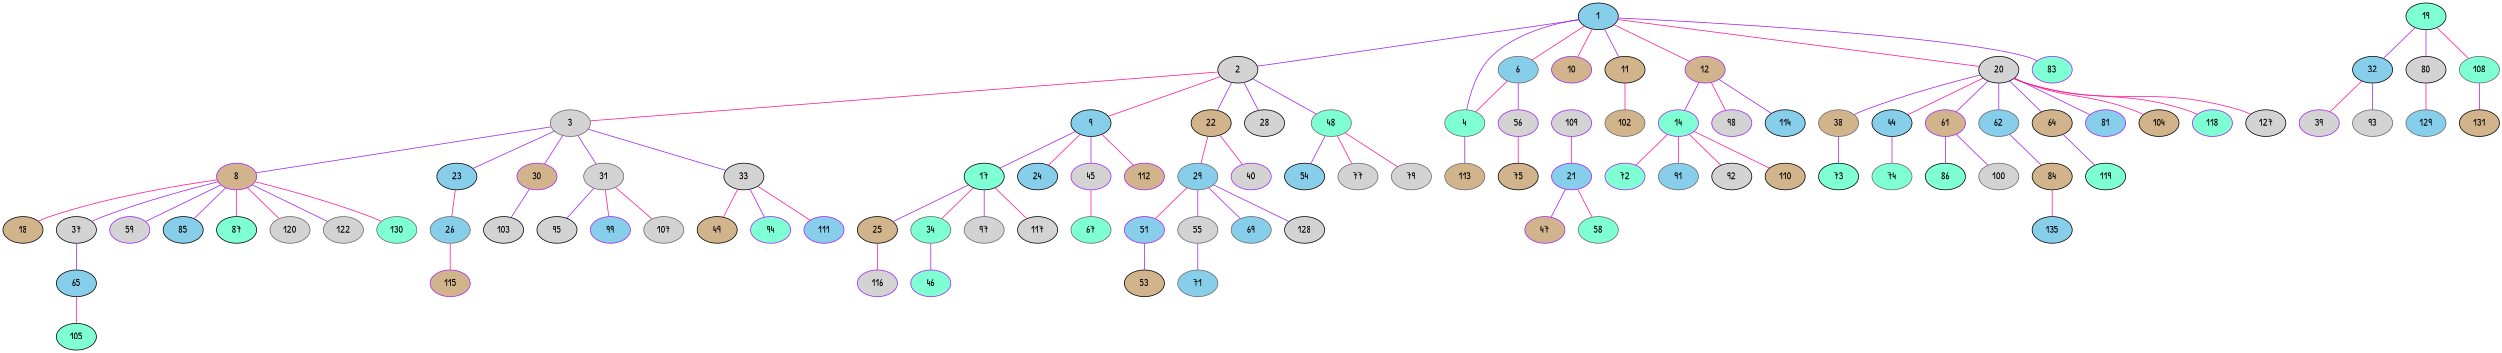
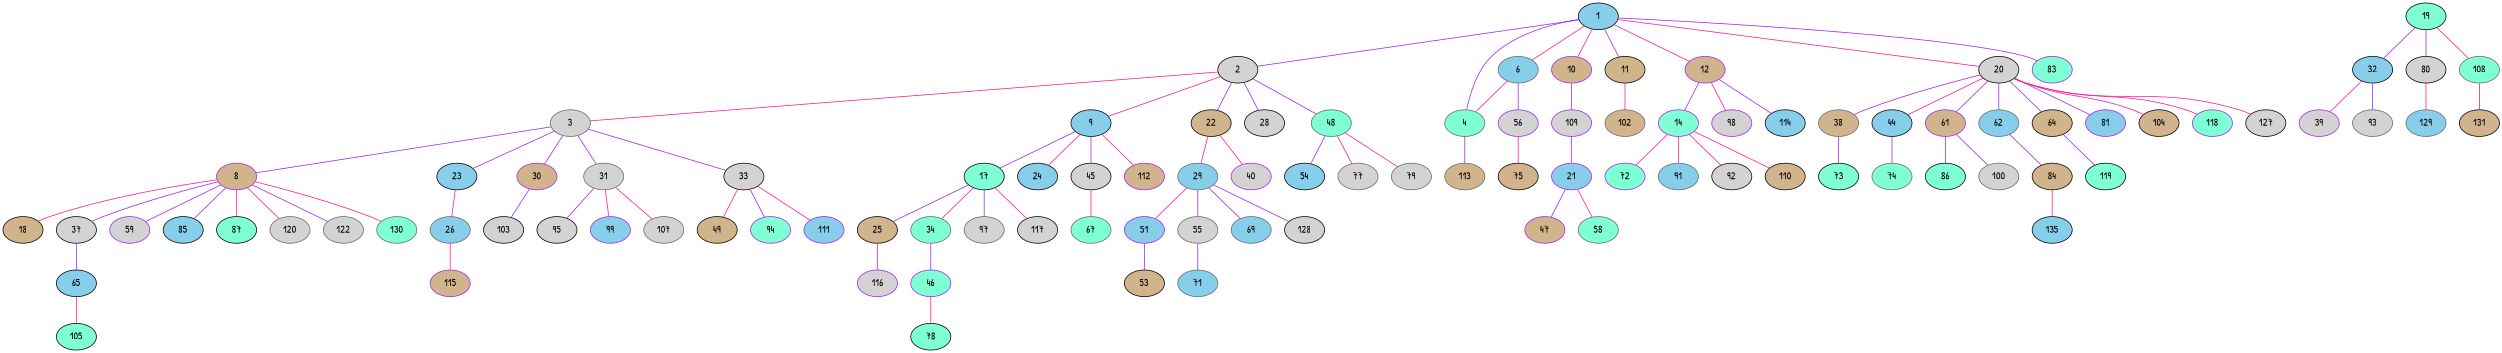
edge "10" -- "109": added
node "45": color purple -> black
node "78": added
